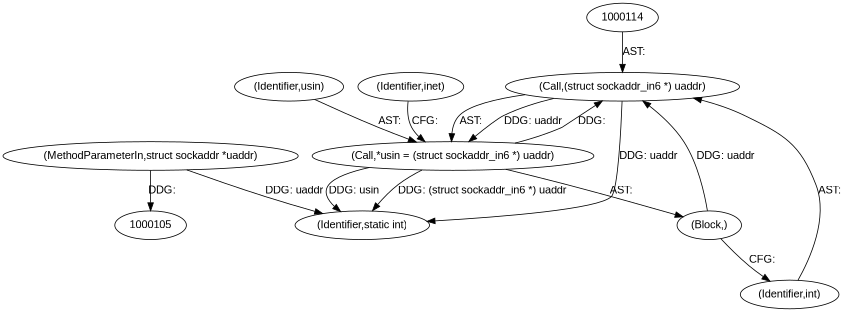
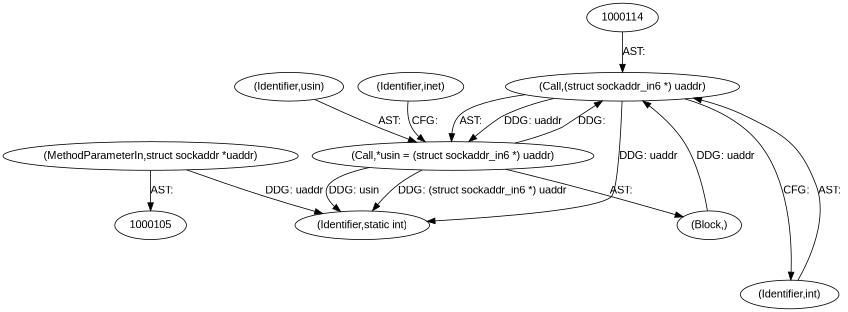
edge "(MethodParameterIn,struct sockaddr *uaddr)" -> "1000105": label "DDG: " -> "AST: "
edge "(Block,)" -> "(Identifier,int)": now "(Call,(struct sockaddr_in6 *) uaddr)" -> "(Identifier,int)"
